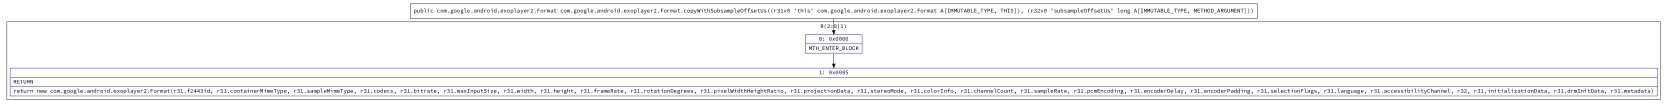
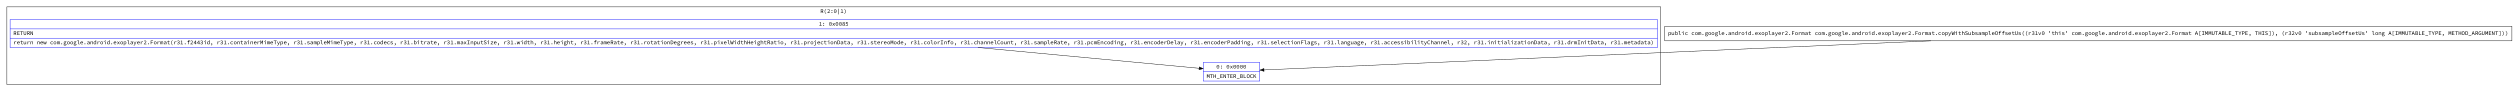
edge "0: 0x0000" -> "1: 0x0085": reversed
